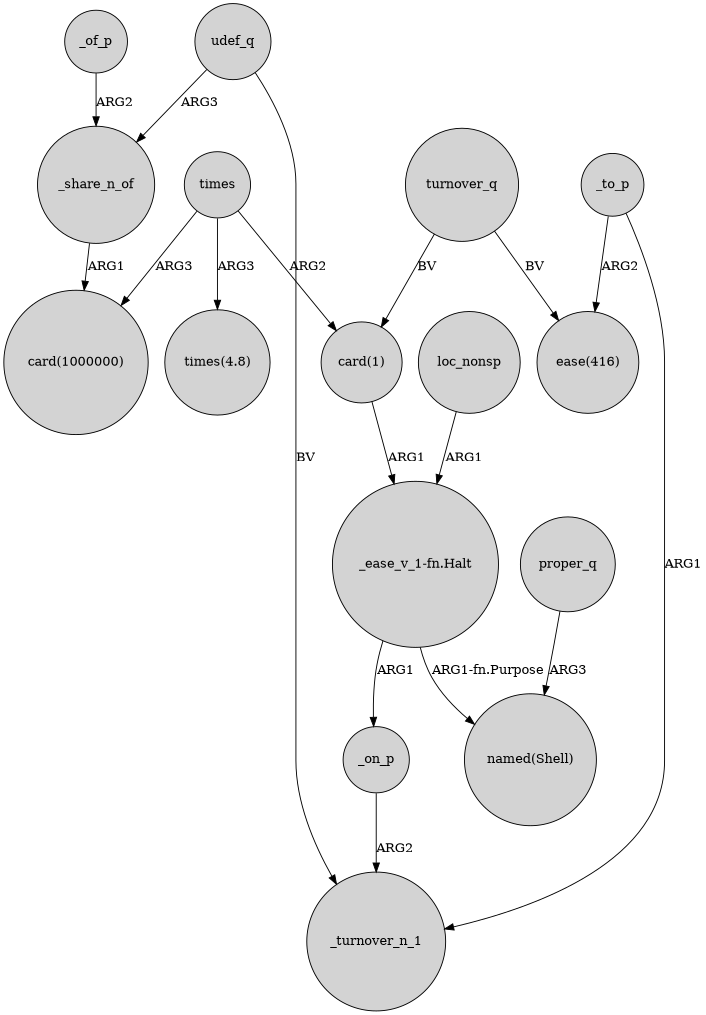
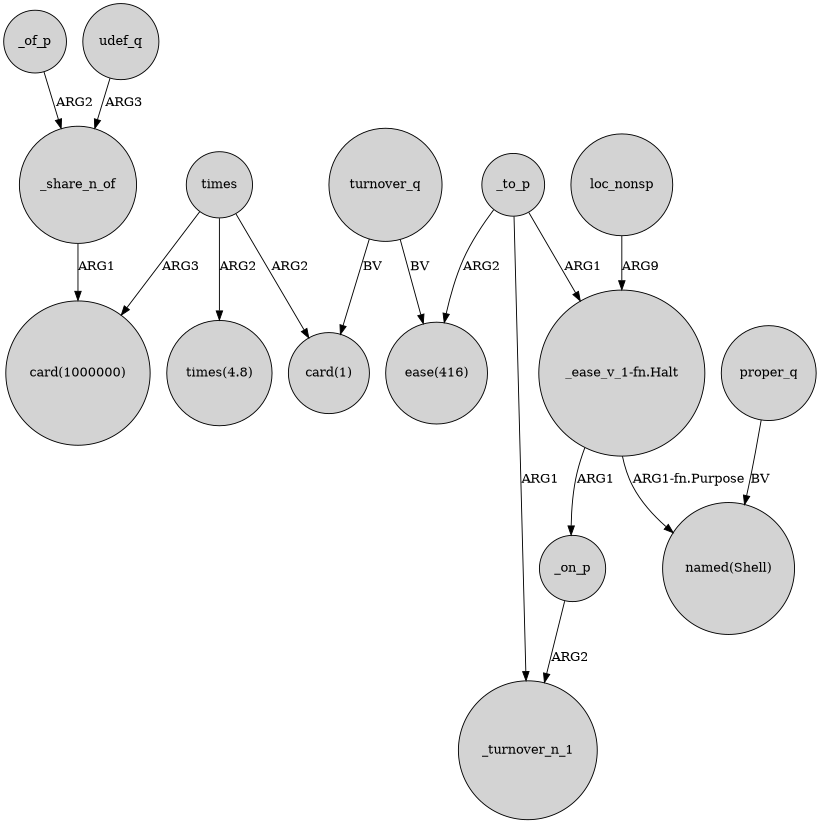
edge "times" -> "times(4.8)": label "ARG3" -> "ARG2"
edge "card(1)" -> "_ease_v_1-fn.Halt": now "_to_p" -> "_ease_v_1-fn.Halt"
edge "loc_nonsp" -> "_ease_v_1-fn.Halt": label "ARG1" -> "ARG9"
edge "udef_q" -> "_turnover_n_1": removed, label "BV"
edge "proper_q" -> "named(Shell)": label "ARG3" -> "BV"
